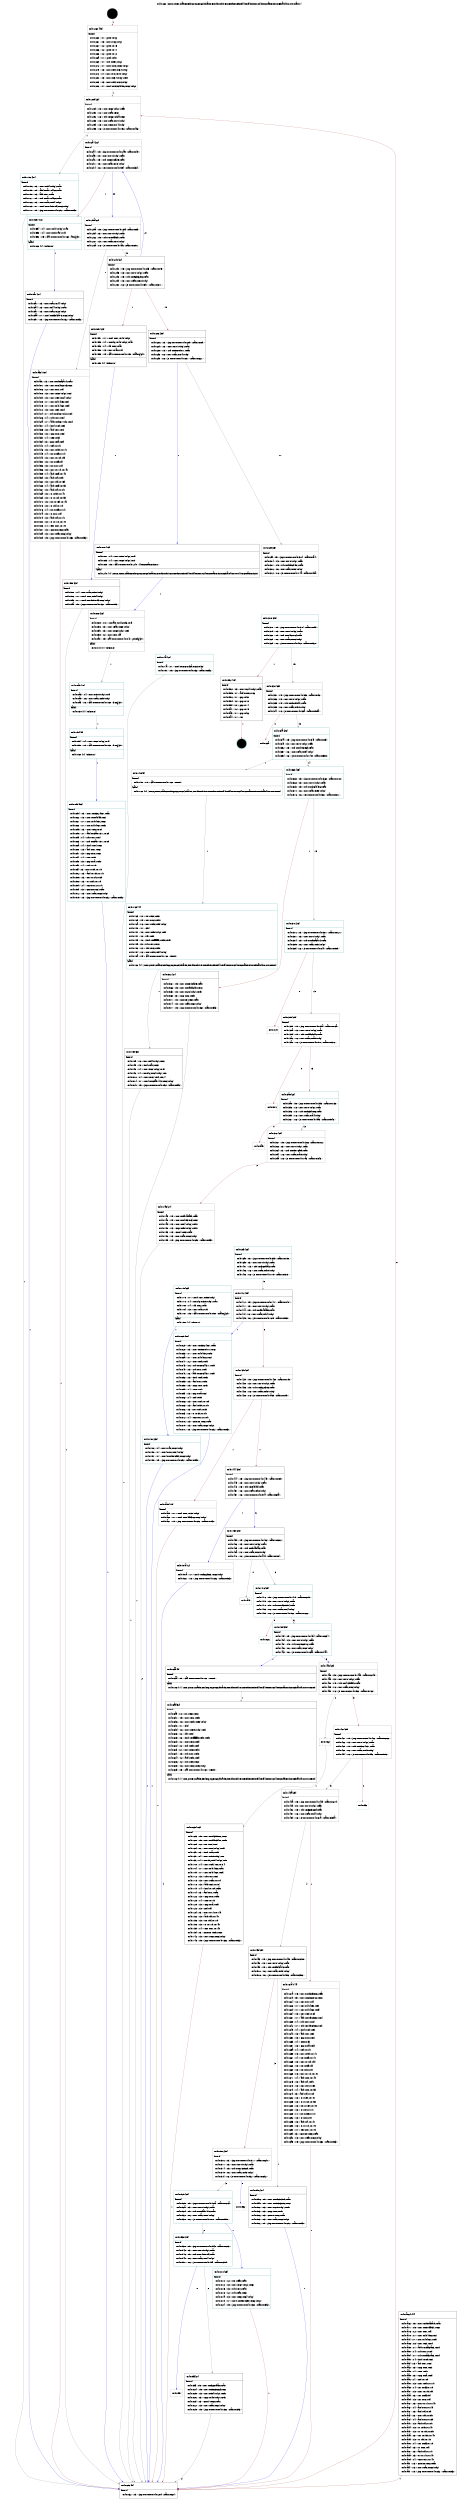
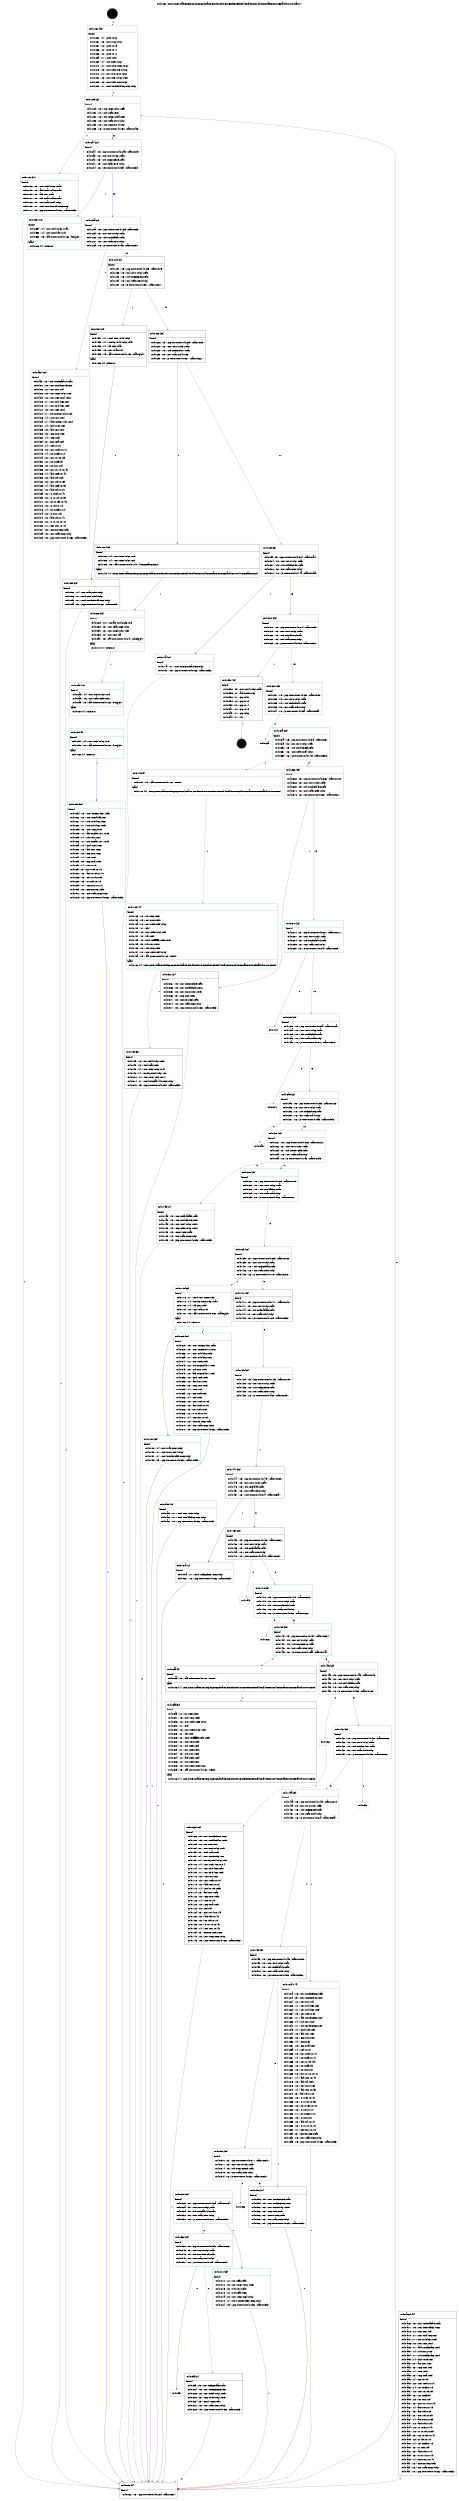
edge "0x4012d0 [22]" -> "0x4012a4 [22]": now "0x40128d [23]" -> "0x4012a4 [22]"
node "0x4015a1 [21]": removed
edge "0x4012ff [25]" -> "0x401318 [25]": added, label "16"
edge "0x4012ff [25]" -> "0x40174a [12]": added, label "1"
edge "0x401331 [25]" -> "0x40134a [25]": removed, label "15"
edge "0x4018a5 [15]" -> "0x4018b4 [9]": removed, label "1"
node "0x4013e0 [25]": added
edge "0x4013f9 [25]" -> "0x401775 [23]": added, label "1"
edge "0x401412 [25]" -> "0x401829 [88]": now "0x401775 [23]" -> "0x401829 [88]"
edge "0x40142b [25]" -> "0x401a59 [19]": removed, label "1"
edge "0x40150c [25]" -> "0x401525 [25]": now "0x40150c [25]" -> "0x4015b6 [27]"
